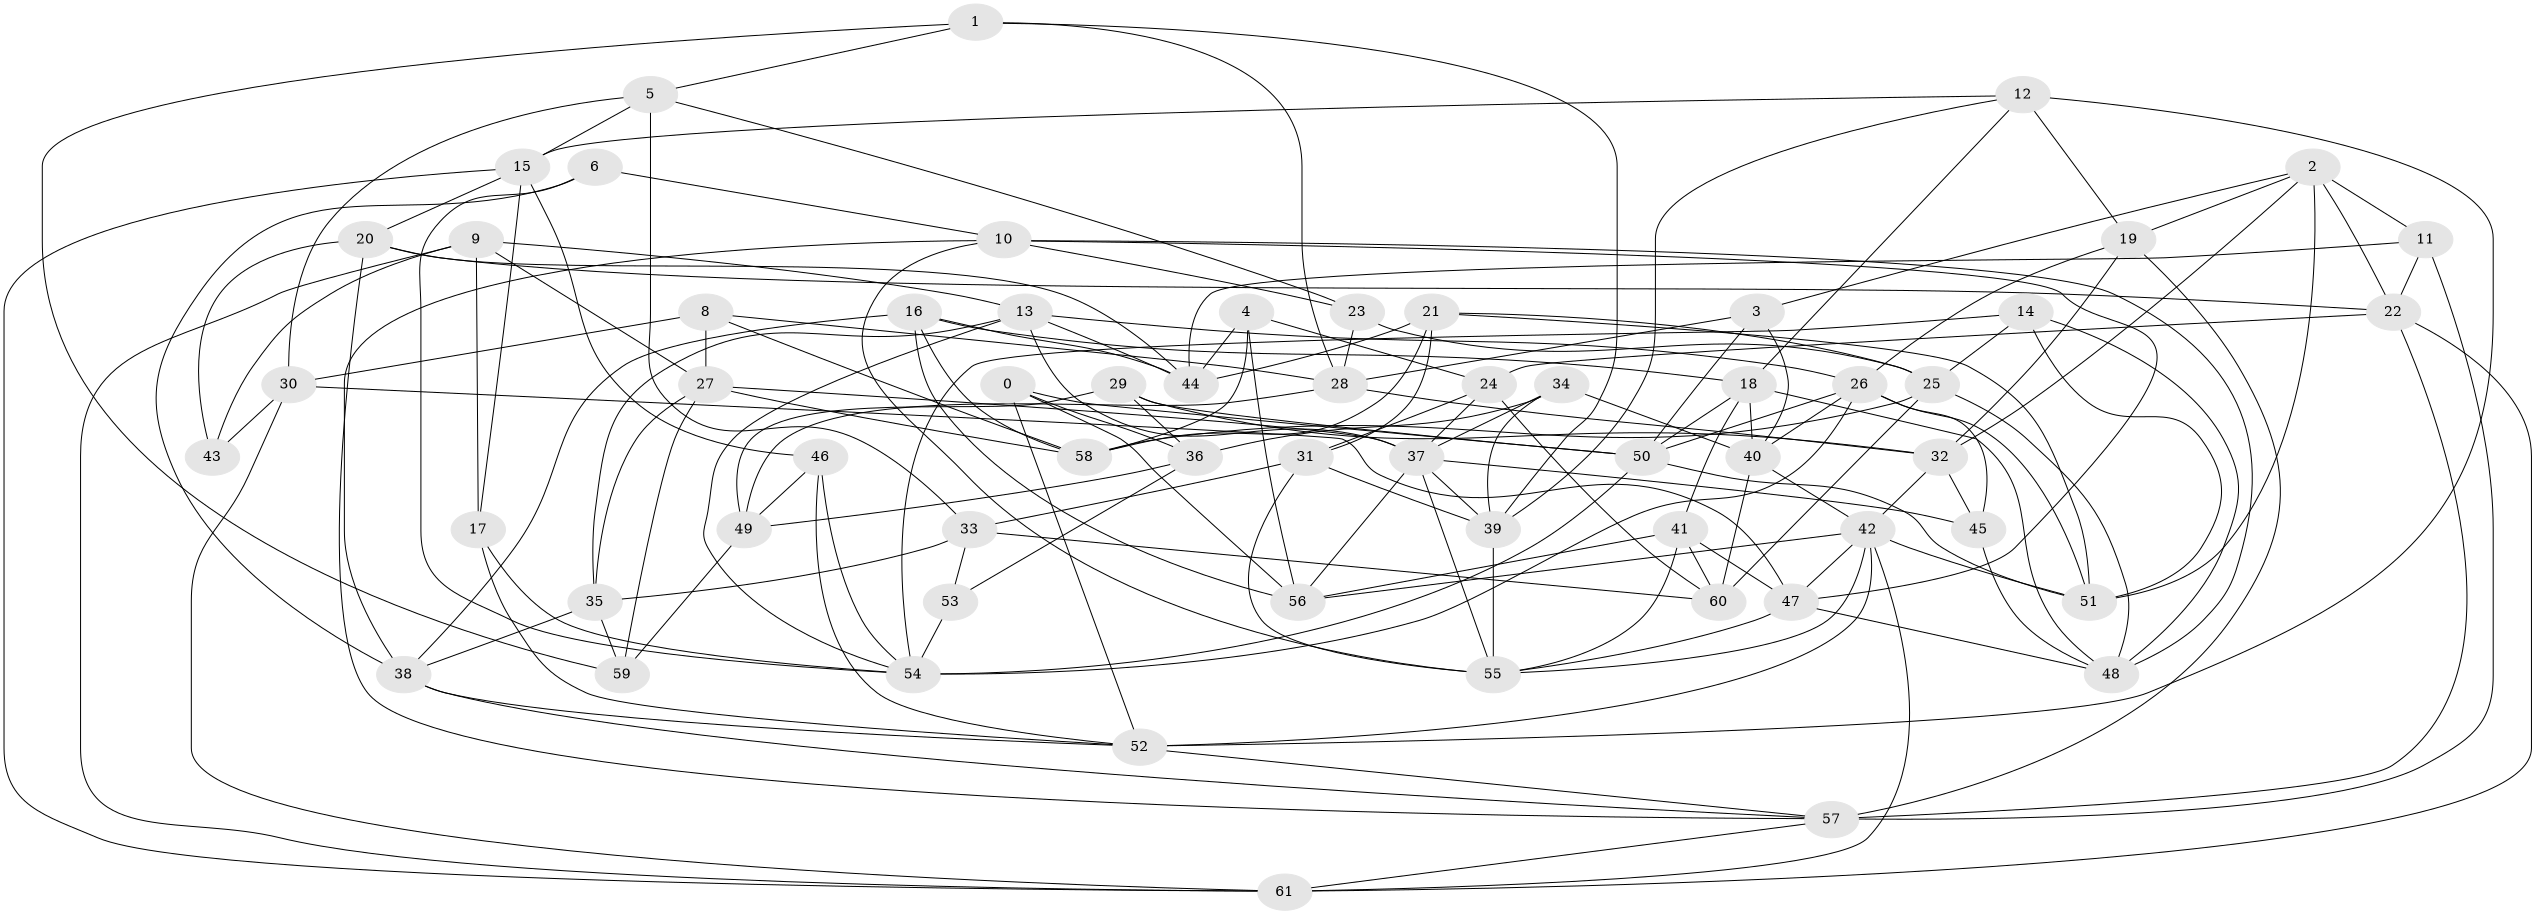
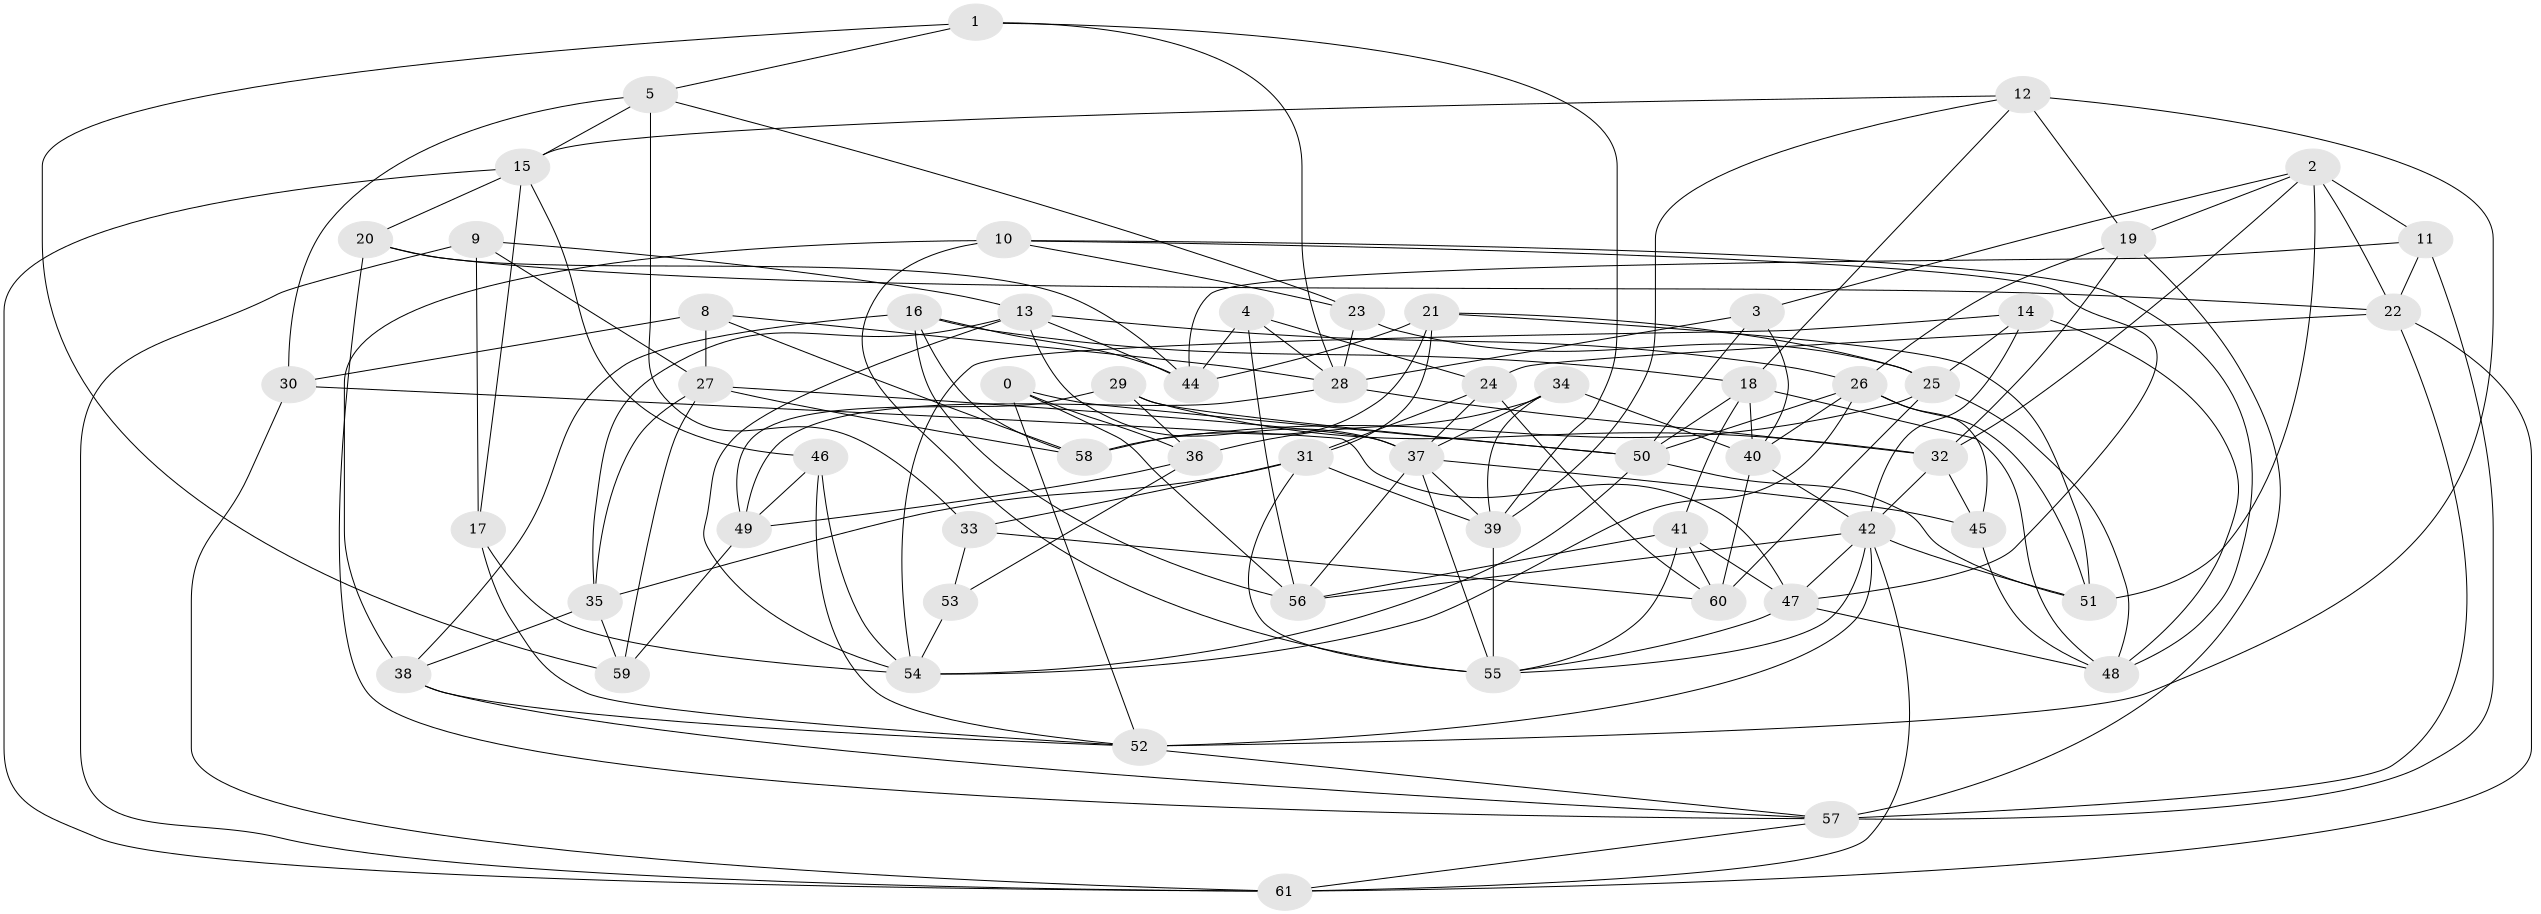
node "6": removed
edge "4" -- "58": now "4" -- "28"
edge "14" -- "51": now "14" -- "42"
node "43": removed
edge "33" -- "35": now "31" -- "35"
